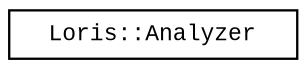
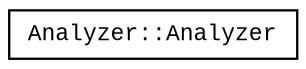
node "Loris::Analyzer": label "Loris::Analyzer" -> "Analyzer::Analyzer"
